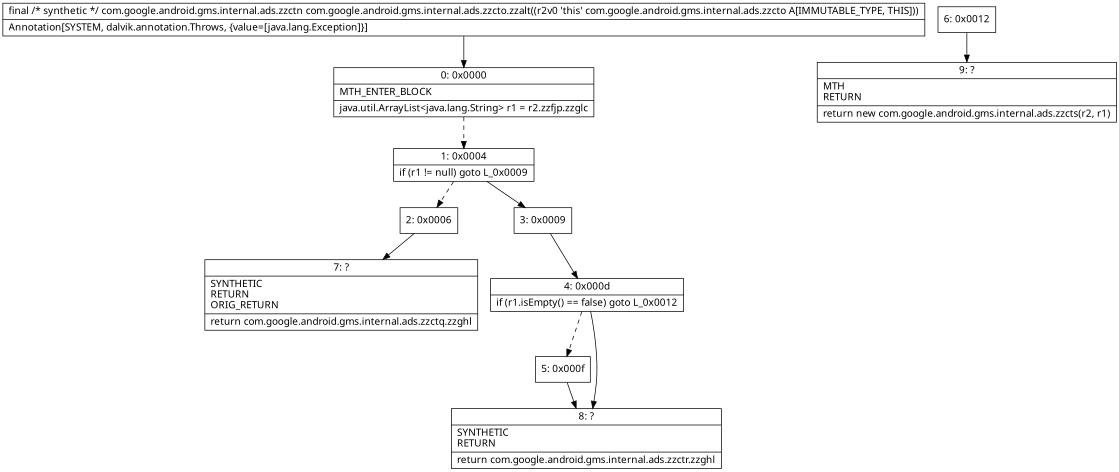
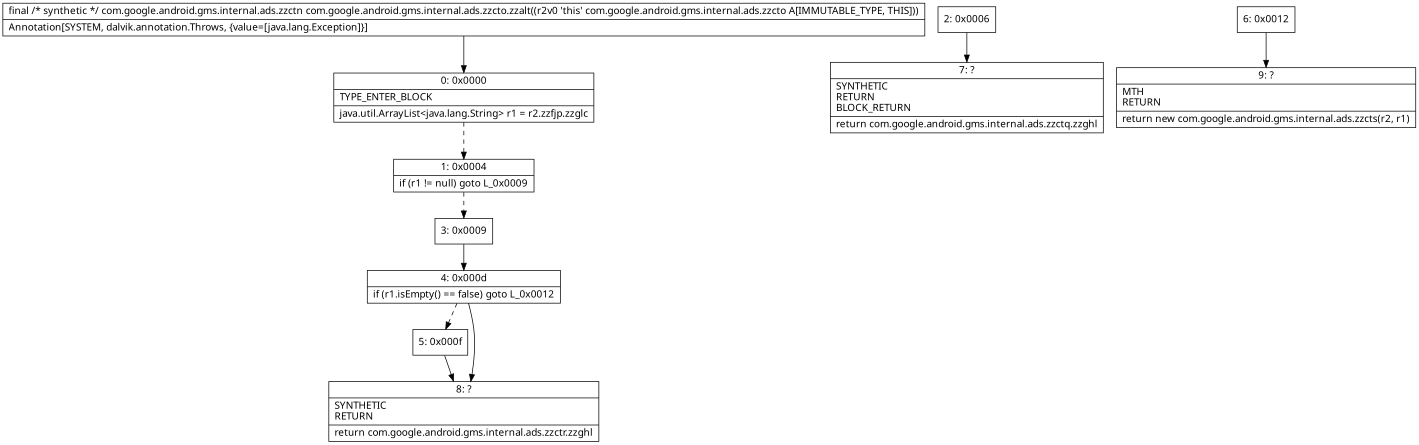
node "0: 0x0000": text "MTH_ENTER_BLOCK" -> "TYPE_ENTER_BLOCK"
edge "1: 0x0004" -> "2: 0x0006": removed
edge "1: 0x0004" -> "3: 0x0009": style solid -> dashed
node "7: ?": text "ORIG_RETURN" -> "BLOCK_RETURN"
